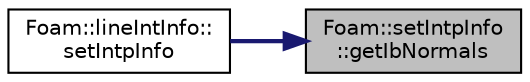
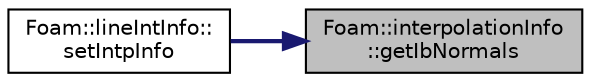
node "Foam::setIntpInfo ::getIbNormals": label "Foam::setIntpInfo ::getIbNormals" -> "Foam::interpolationInfo ::getIbNormals"
